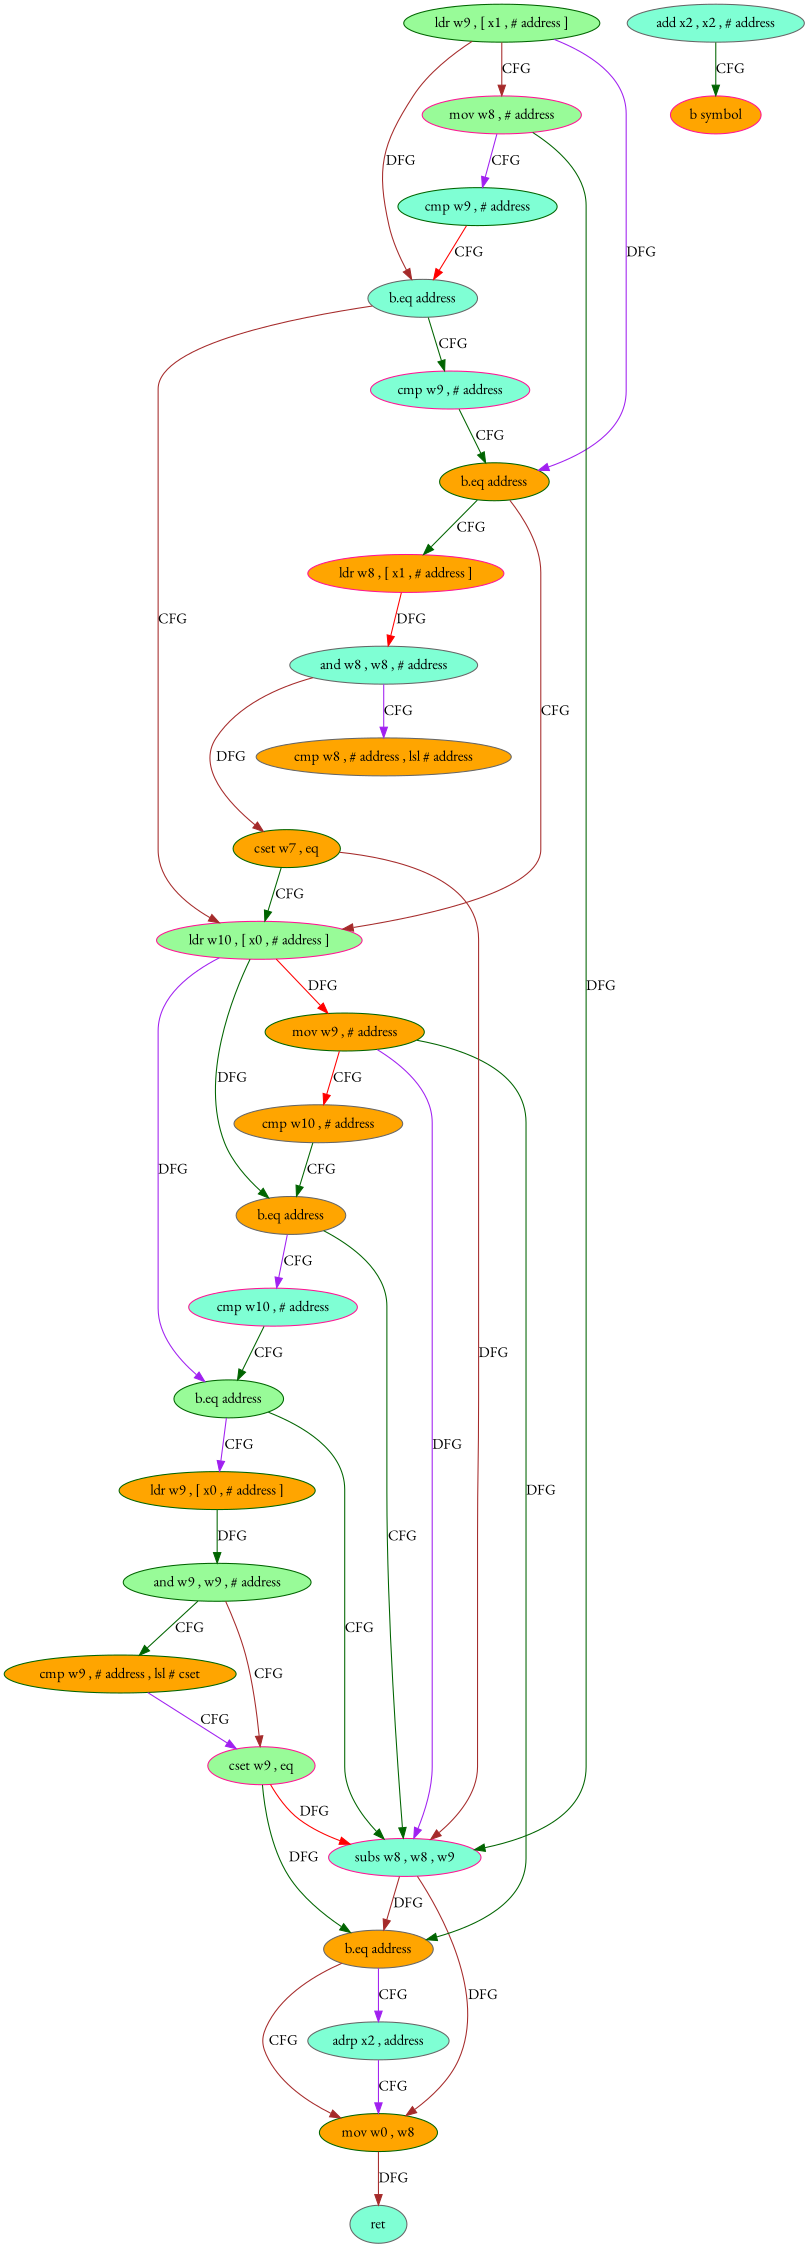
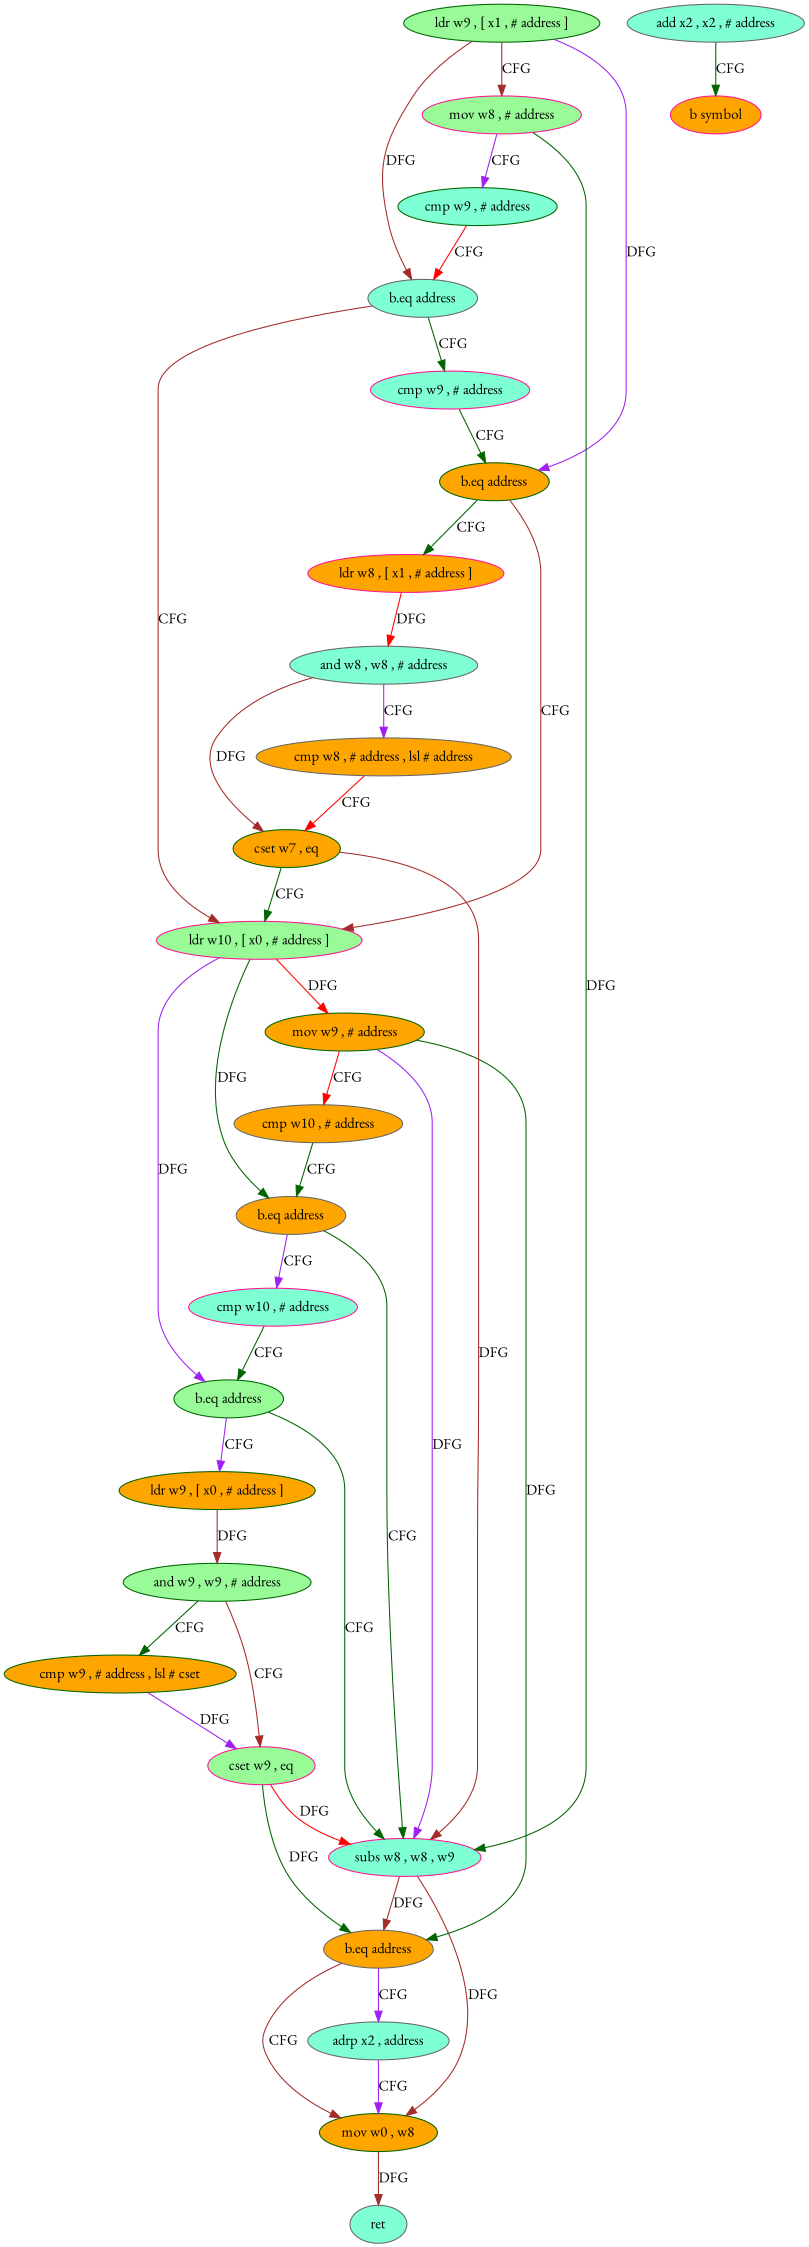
edge "cmp w8 , # address , lsl # address" -> "cset w7 , eq": added, label "CFG"
edge "ldr w9 , [ x0 , # address ]" -> "and w9 , w9 , # address": color darkgreen -> brown
edge "cmp w9 , # address , lsl # cset" -> "cset w9 , eq": label "CFG" -> "DFG"
